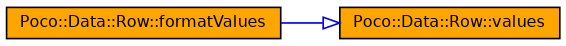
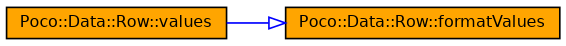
edge "Poco::Data::Row::formatValues" -> "Poco::Data::Row::values": reversed
